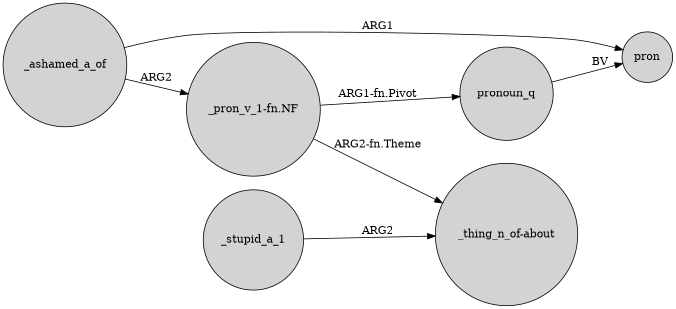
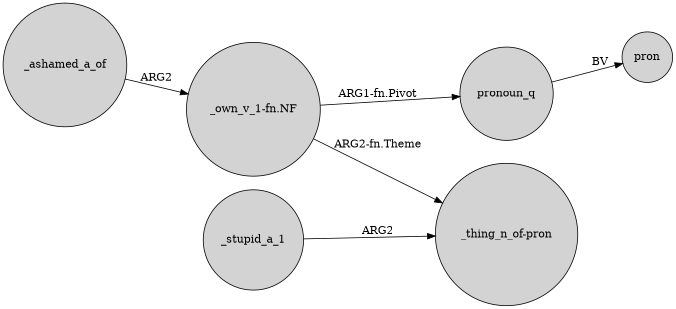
edge "_ashamed_a_of" -> "pron": removed, label "ARG1"
node "_pron_v_1-fn.NF": label "_pron_v_1-fn.NF" -> "_own_v_1-fn.NF"
node "_thing_n_of-about": label "_thing_n_of-about" -> "_thing_n_of-pron"
